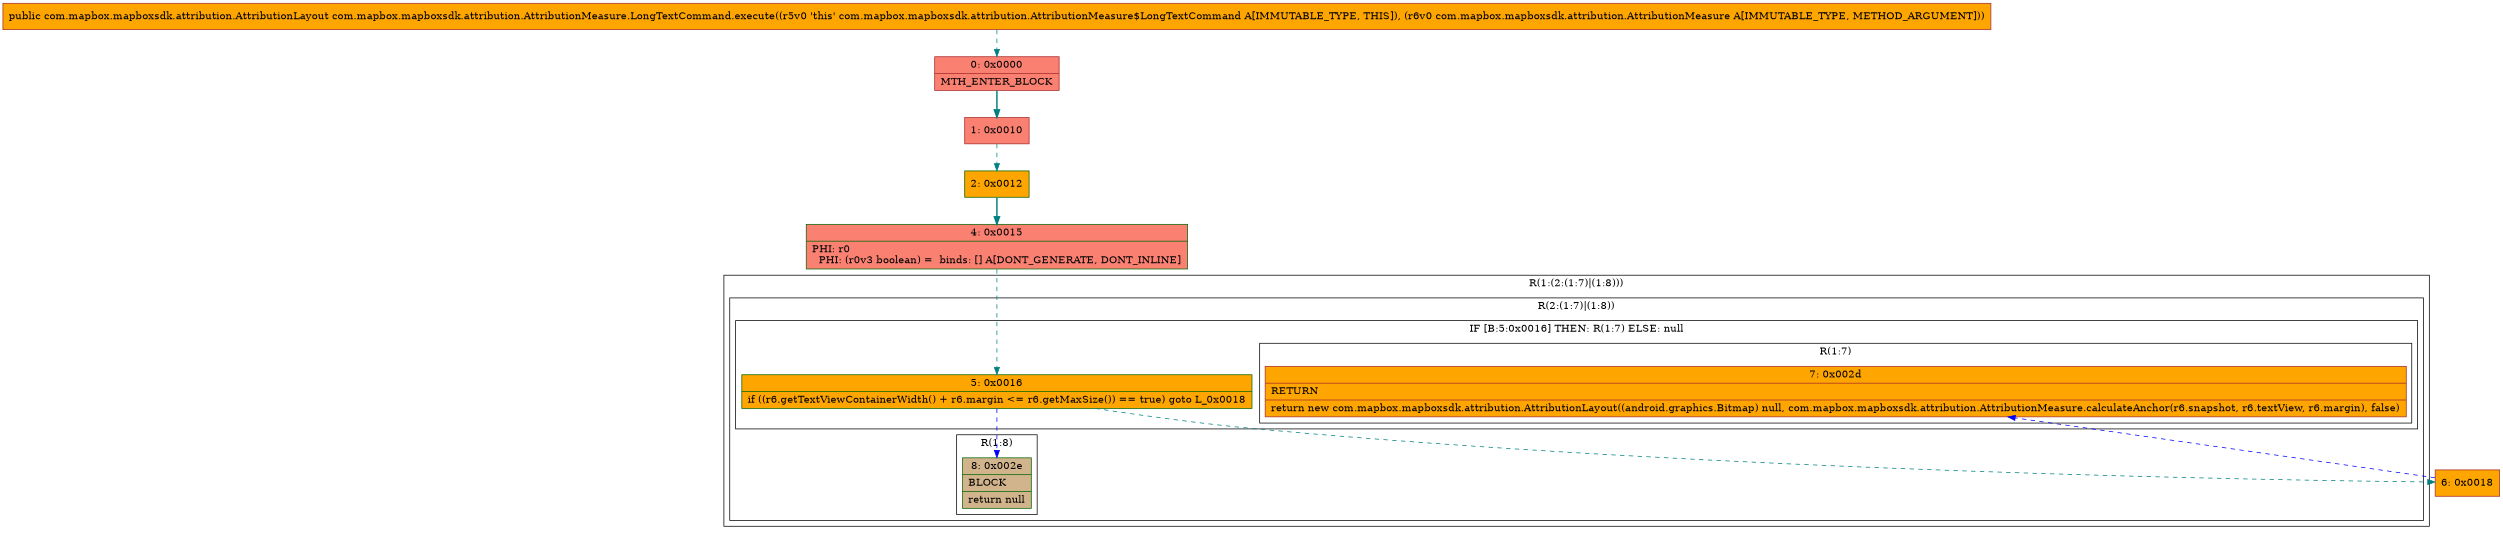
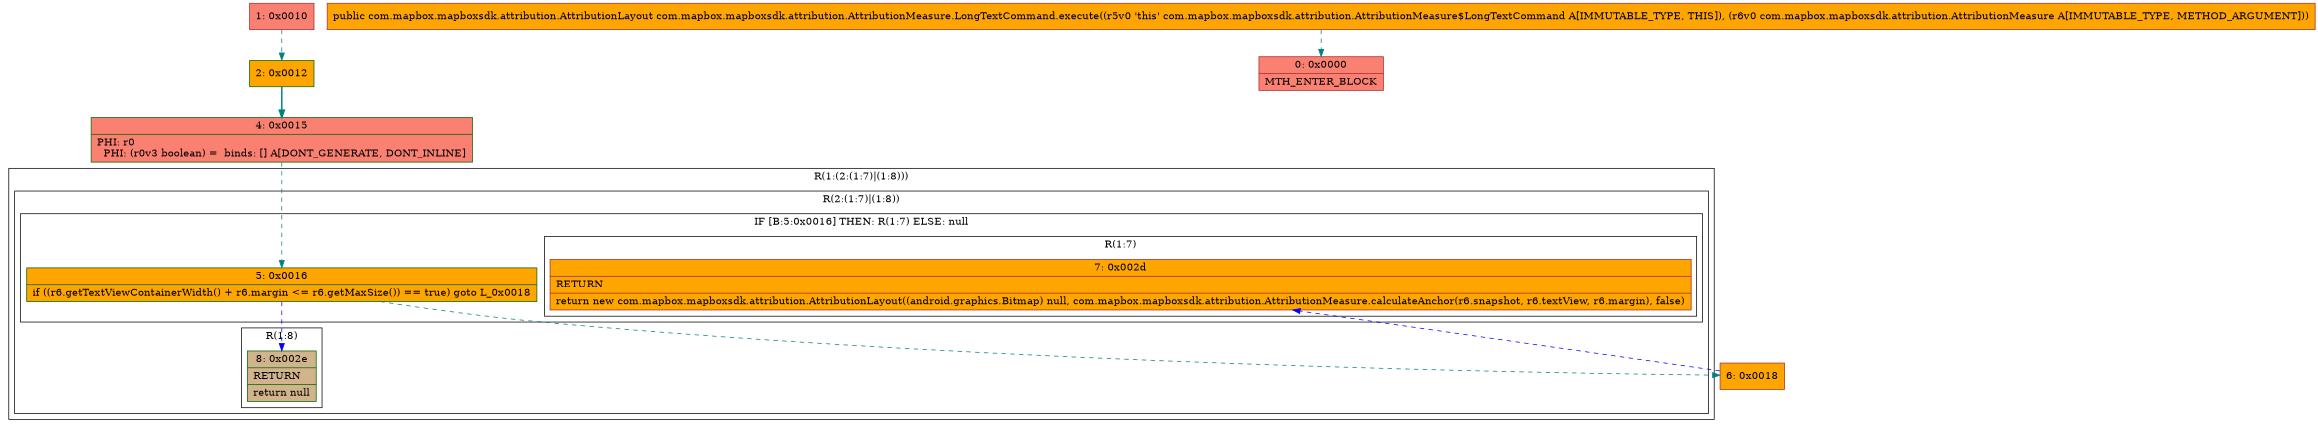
edge "0: 0x0000" -> "1: 0x0010": removed
node "8: 0x002e": text "BLOCK" -> "RETURN"
